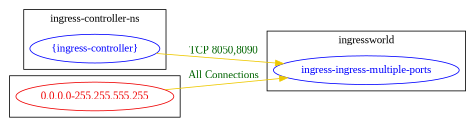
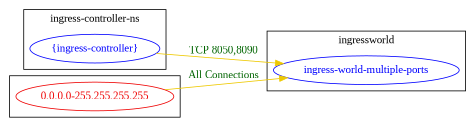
node "ingress-ingress-multiple-ports": label "ingress-ingress-multiple-ports" -> "ingress-world-multiple-ports"
node "0.0.0.0-255.255.555.255": label "0.0.0.0-255.255.555.255" -> "0.0.0.0-255.255.255.255"
